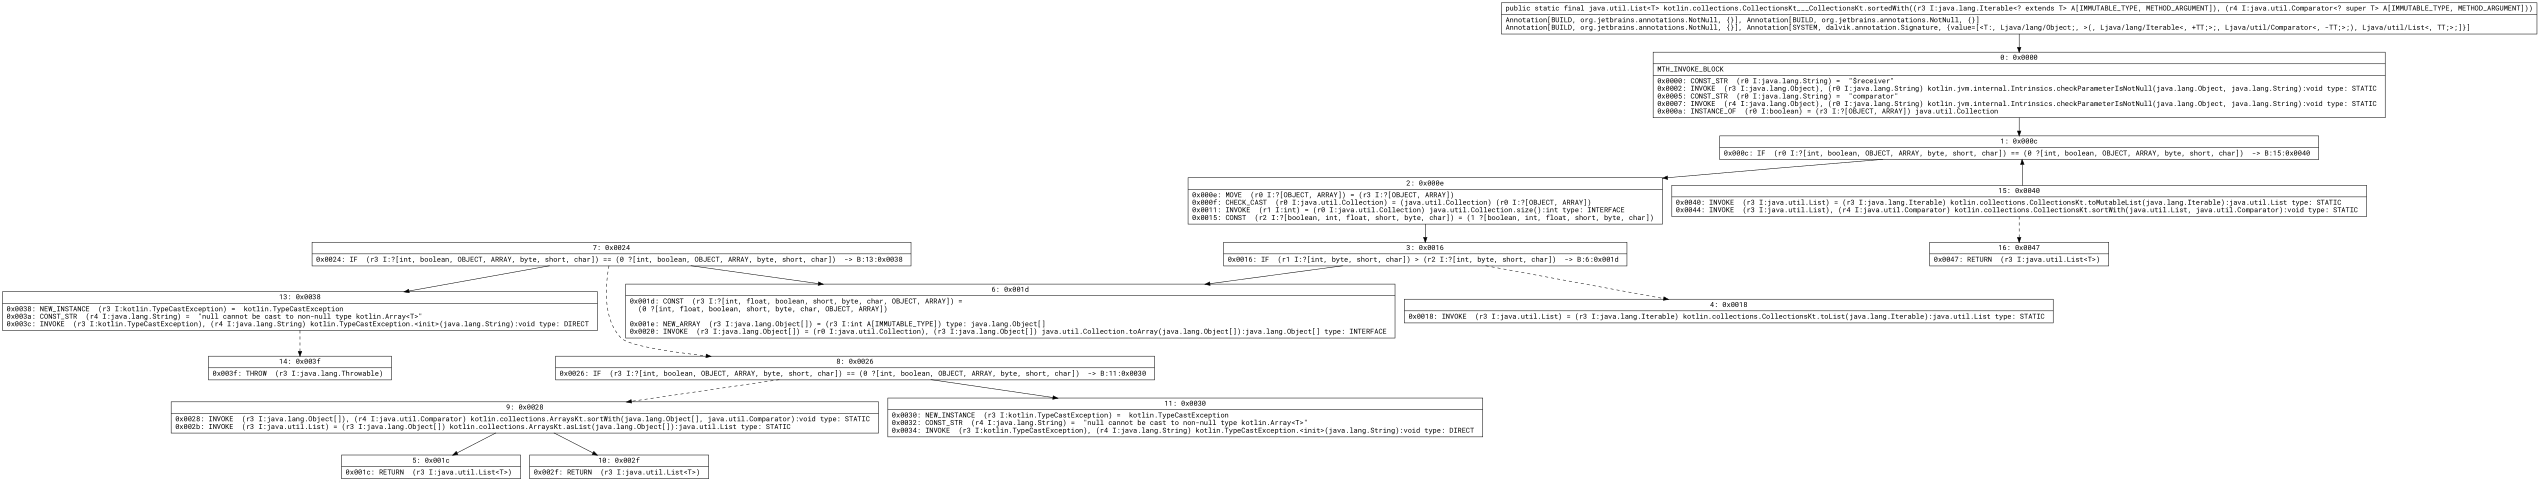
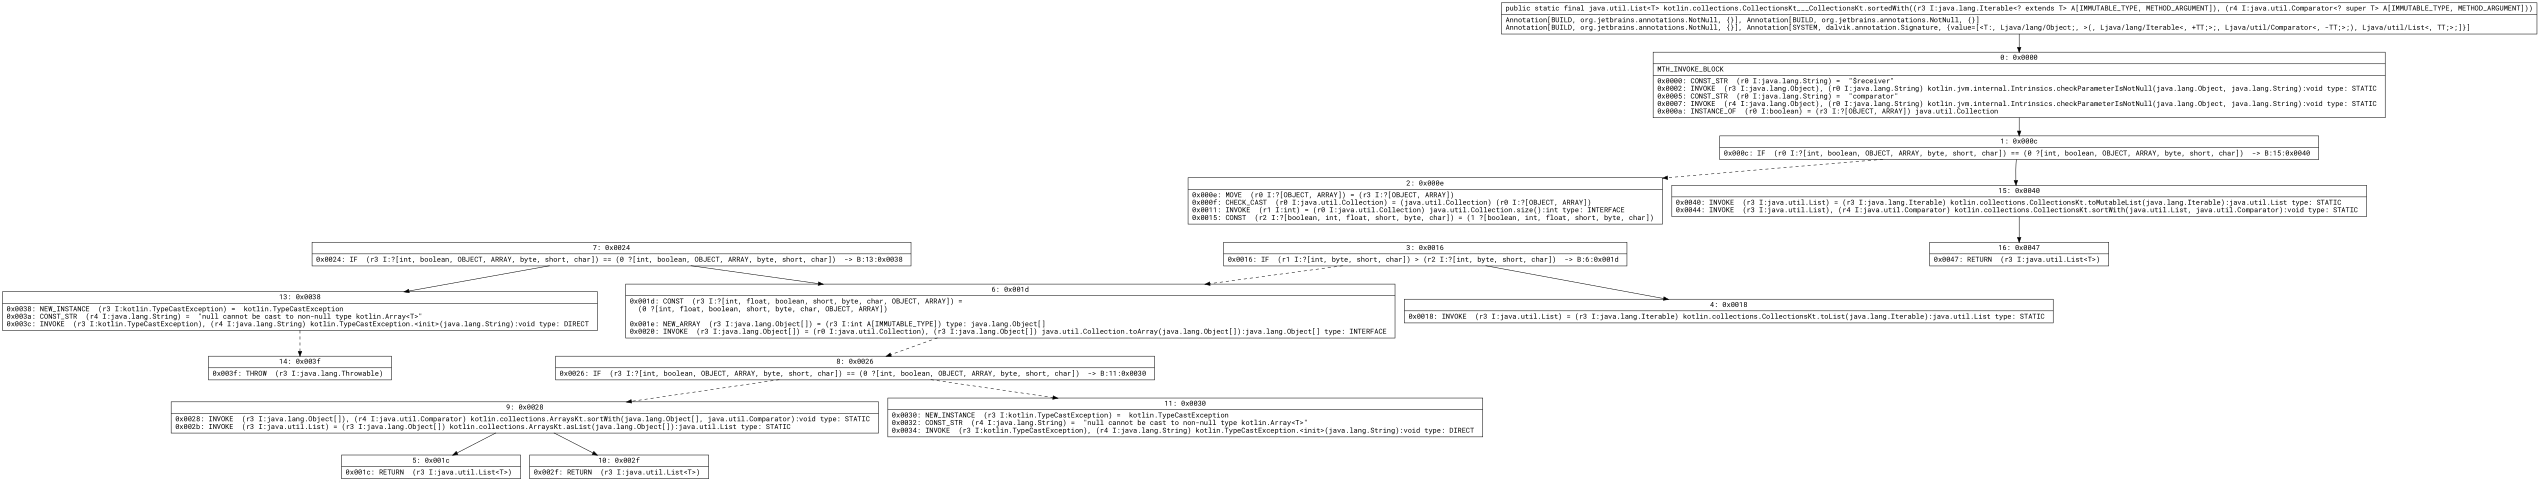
edge "1: 0x000c" -> "2: 0x000e": style solid -> dashed
edge "15: 0x0040" -> "1: 0x000c": reversed
edge "15: 0x0040" -> "16: 0x0047": style dashed -> solid
edge "2: 0x000e" -> "3: 0x0016": removed
edge "3: 0x0016" -> "6: 0x001d": style solid -> dashed
edge "3: 0x0016" -> "4: 0x0018": style dashed -> solid
edge "7: 0x0024" -> "8: 0x0026": now "6: 0x001d" -> "8: 0x0026"
edge "8: 0x0026" -> "11: 0x0030": style solid -> dashed
